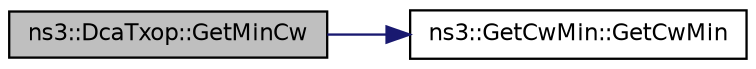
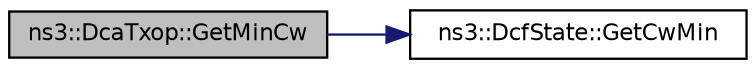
node "ns3::GetCwMin::GetCwMin": label "ns3::GetCwMin::GetCwMin" -> "ns3::DcfState::GetCwMin"
